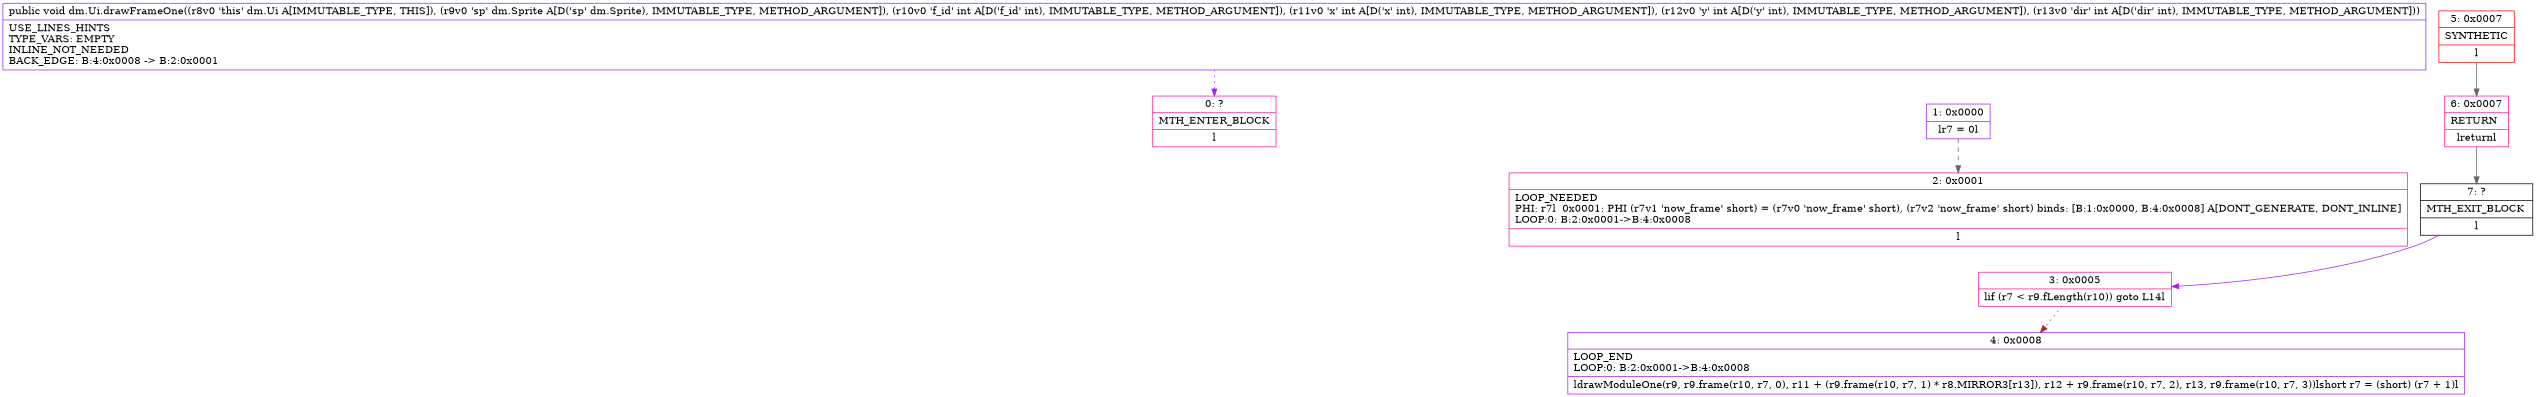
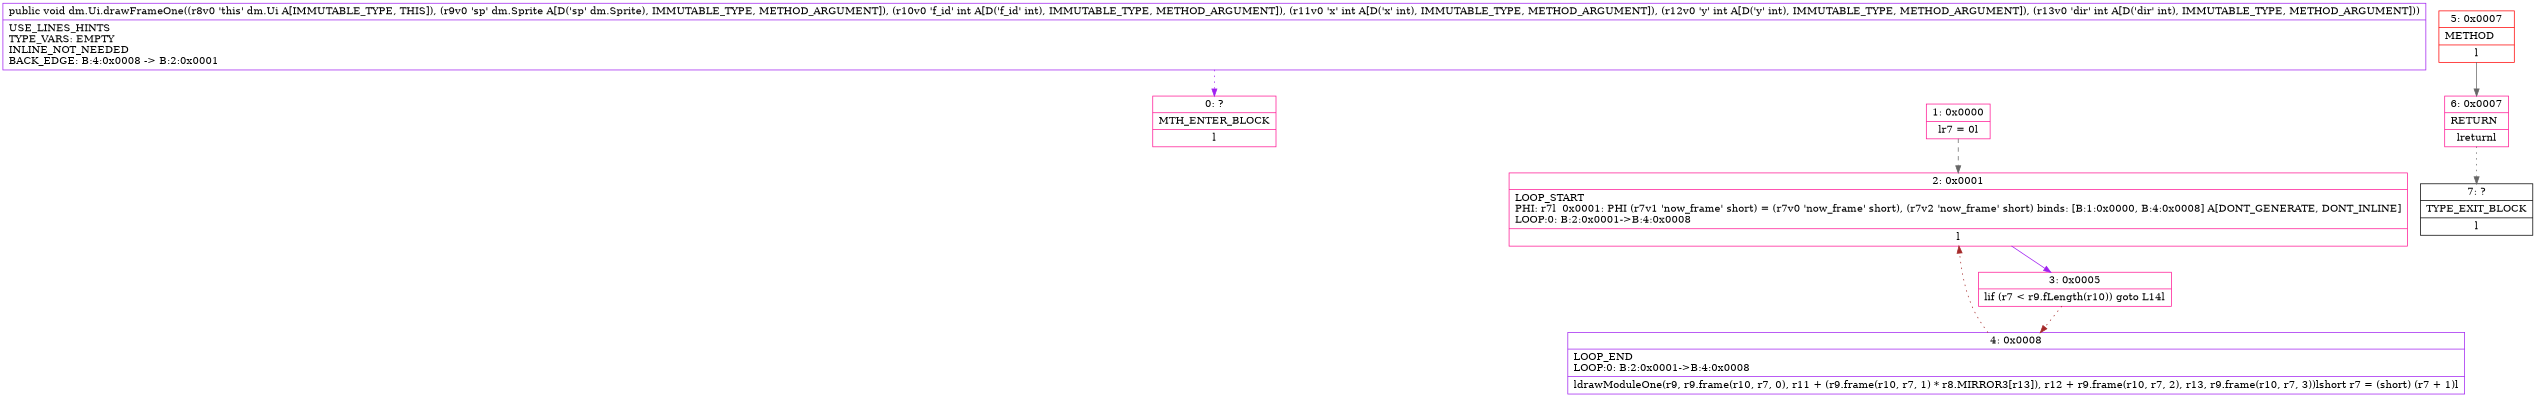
node "5: 0x0007": text "SYNTHETIC" -> "METHOD"
node "1: 0x0000": color purple -> deeppink
edge "6: 0x0007" -> "7: ?": style solid -> dotted
node "2: 0x0001": text "LOOP_NEEDED" -> "LOOP_START"
node "7: ?": text "MTH_EXIT_BLOCK" -> "TYPE_EXIT_BLOCK"
edge "7: ?" -> "3: 0x0005": now "2: 0x0001" -> "3: 0x0005"
edge "4: 0x0008" -> "2: 0x0001": added
